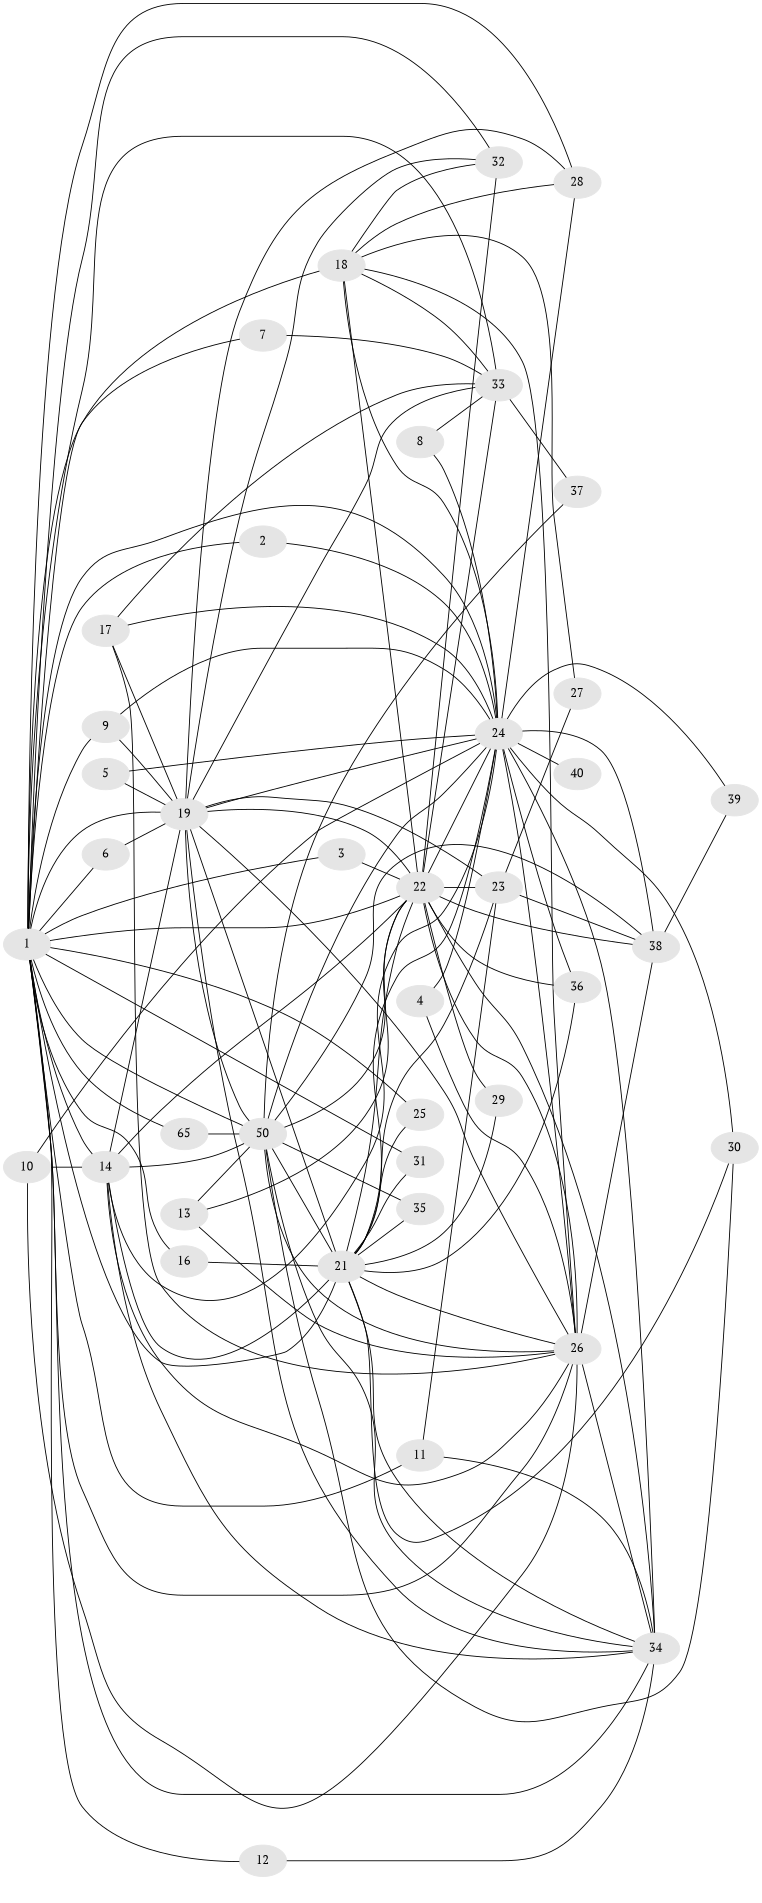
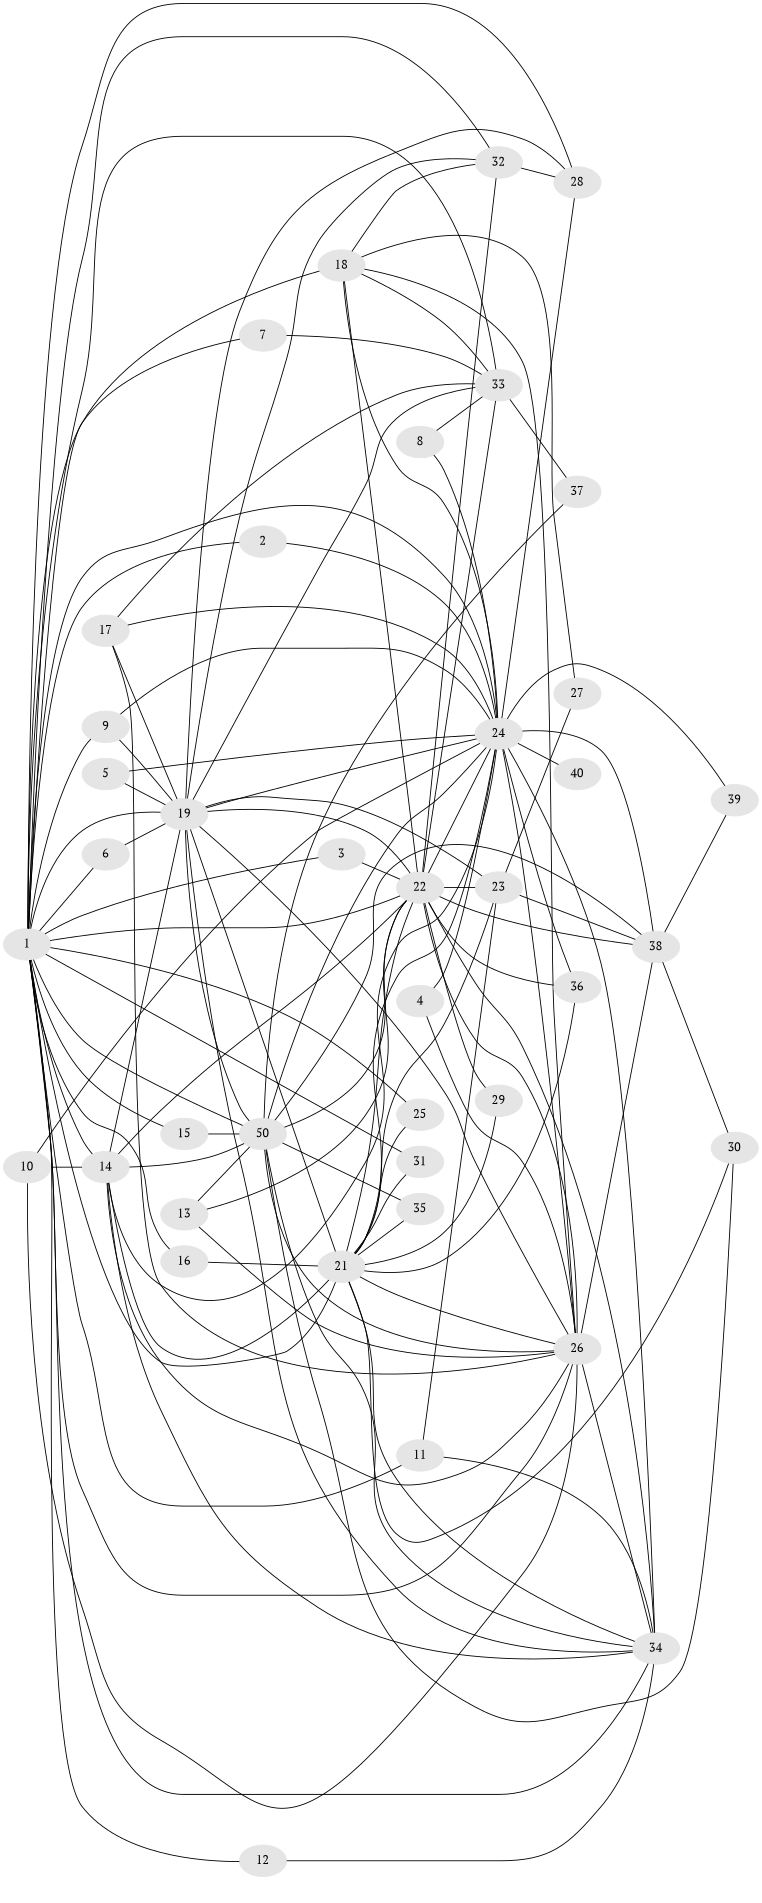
edge "28" -- "18": now "28" -- "32"
edge "24" -- "30": now "38" -- "30"
node "65": label "65" -> "15"
edge "50" -- "21": removed
